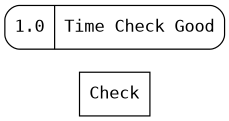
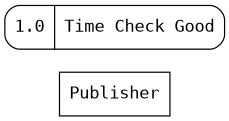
node "Check": label "Check" -> "Publisher"
